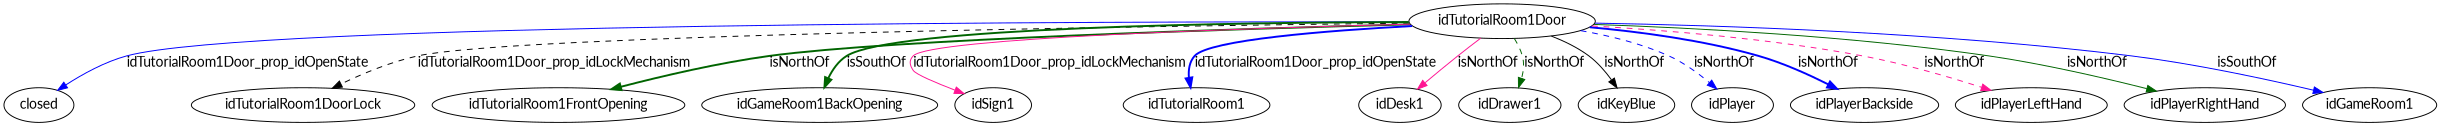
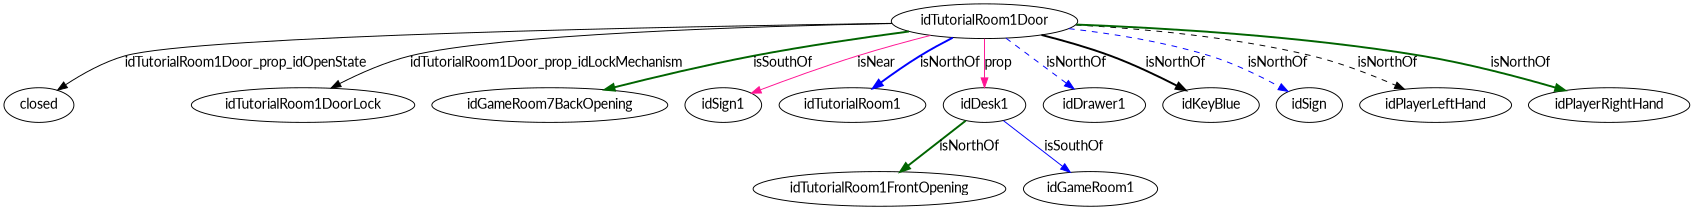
edge "idTutorialRoom1Door" -> "closed": color blue -> black
edge "idTutorialRoom1Door" -> "idTutorialRoom1DoorLock": style dashed -> solid
edge "idTutorialRoom1Door" -> "idGameRoom1": now "idDesk1" -> "idGameRoom1"
edge "idTutorialRoom1Door" -> "idPlayerRightHand": style solid -> bold
edge "idTutorialRoom1Door" -> "idPlayerLeftHand": color deeppink -> black
edge "idTutorialRoom1Door" -> "idTutorialRoom1FrontOpening": now "idDesk1" -> "idTutorialRoom1FrontOpening"
edge "idTutorialRoom1Door" -> "idKeyBlue": style solid -> bold
edge "idTutorialRoom1Door" -> "idDrawer1": color darkgreen -> blue
edge "idTutorialRoom1Door" -> "idSign1": label "idTutorialRoom1Door_prop_idLockMechanism" -> "isNear"
edge "idTutorialRoom1Door" -> "idTutorialRoom1": label "idTutorialRoom1Door_prop_idOpenState" -> "isNorthOf"
edge "idTutorialRoom1Door" -> "idDesk1": label "isNorthOf" -> "prop"
node "idGameRoom1BackOpening": label "idGameRoom1BackOpening" -> "idGameRoom7BackOpening"
node "idPlayer": label "idPlayer" -> "idSign"
node "idPlayerBackside": removed
